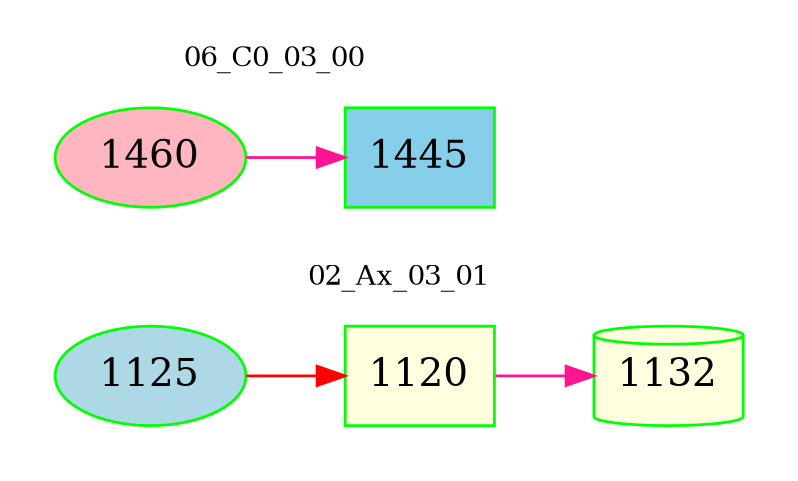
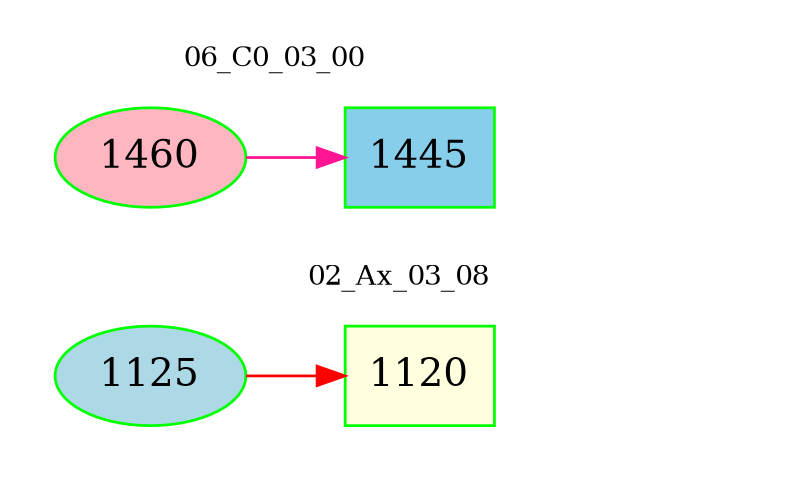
cluster "02_Ax_03_01": label "02_Ax_03_01" -> "02_Ax_03_08"
node "1132": removed
